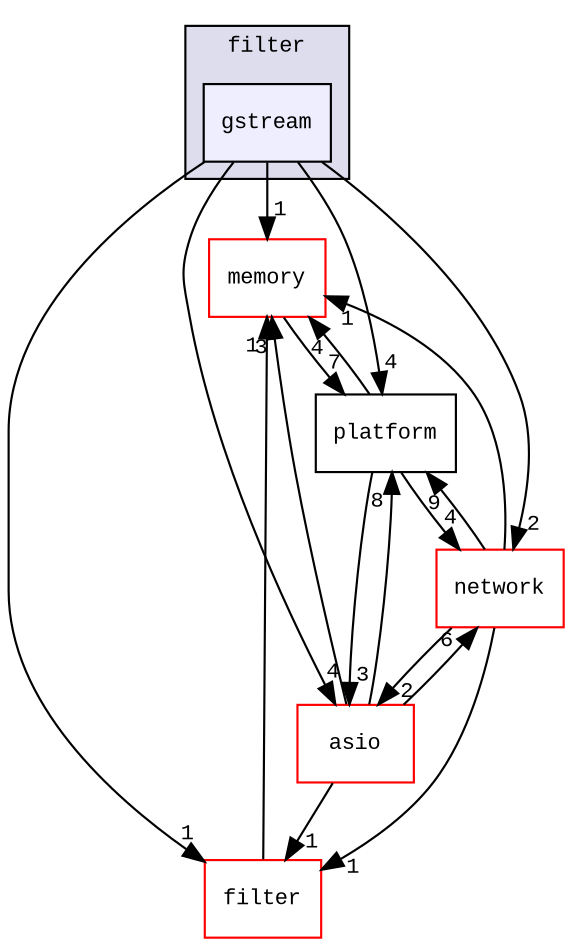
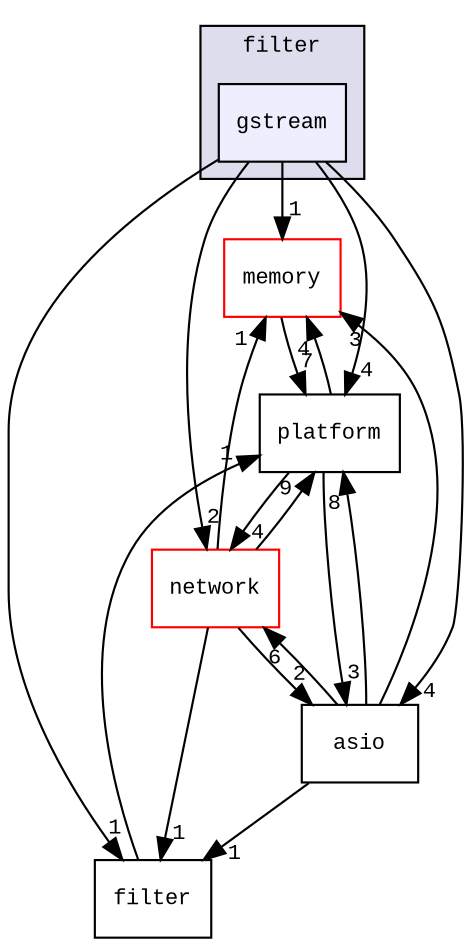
edge "filter" -> "memory": now "filter" -> "platform"
node "asio": color red -> black
node "filter": color red -> black
